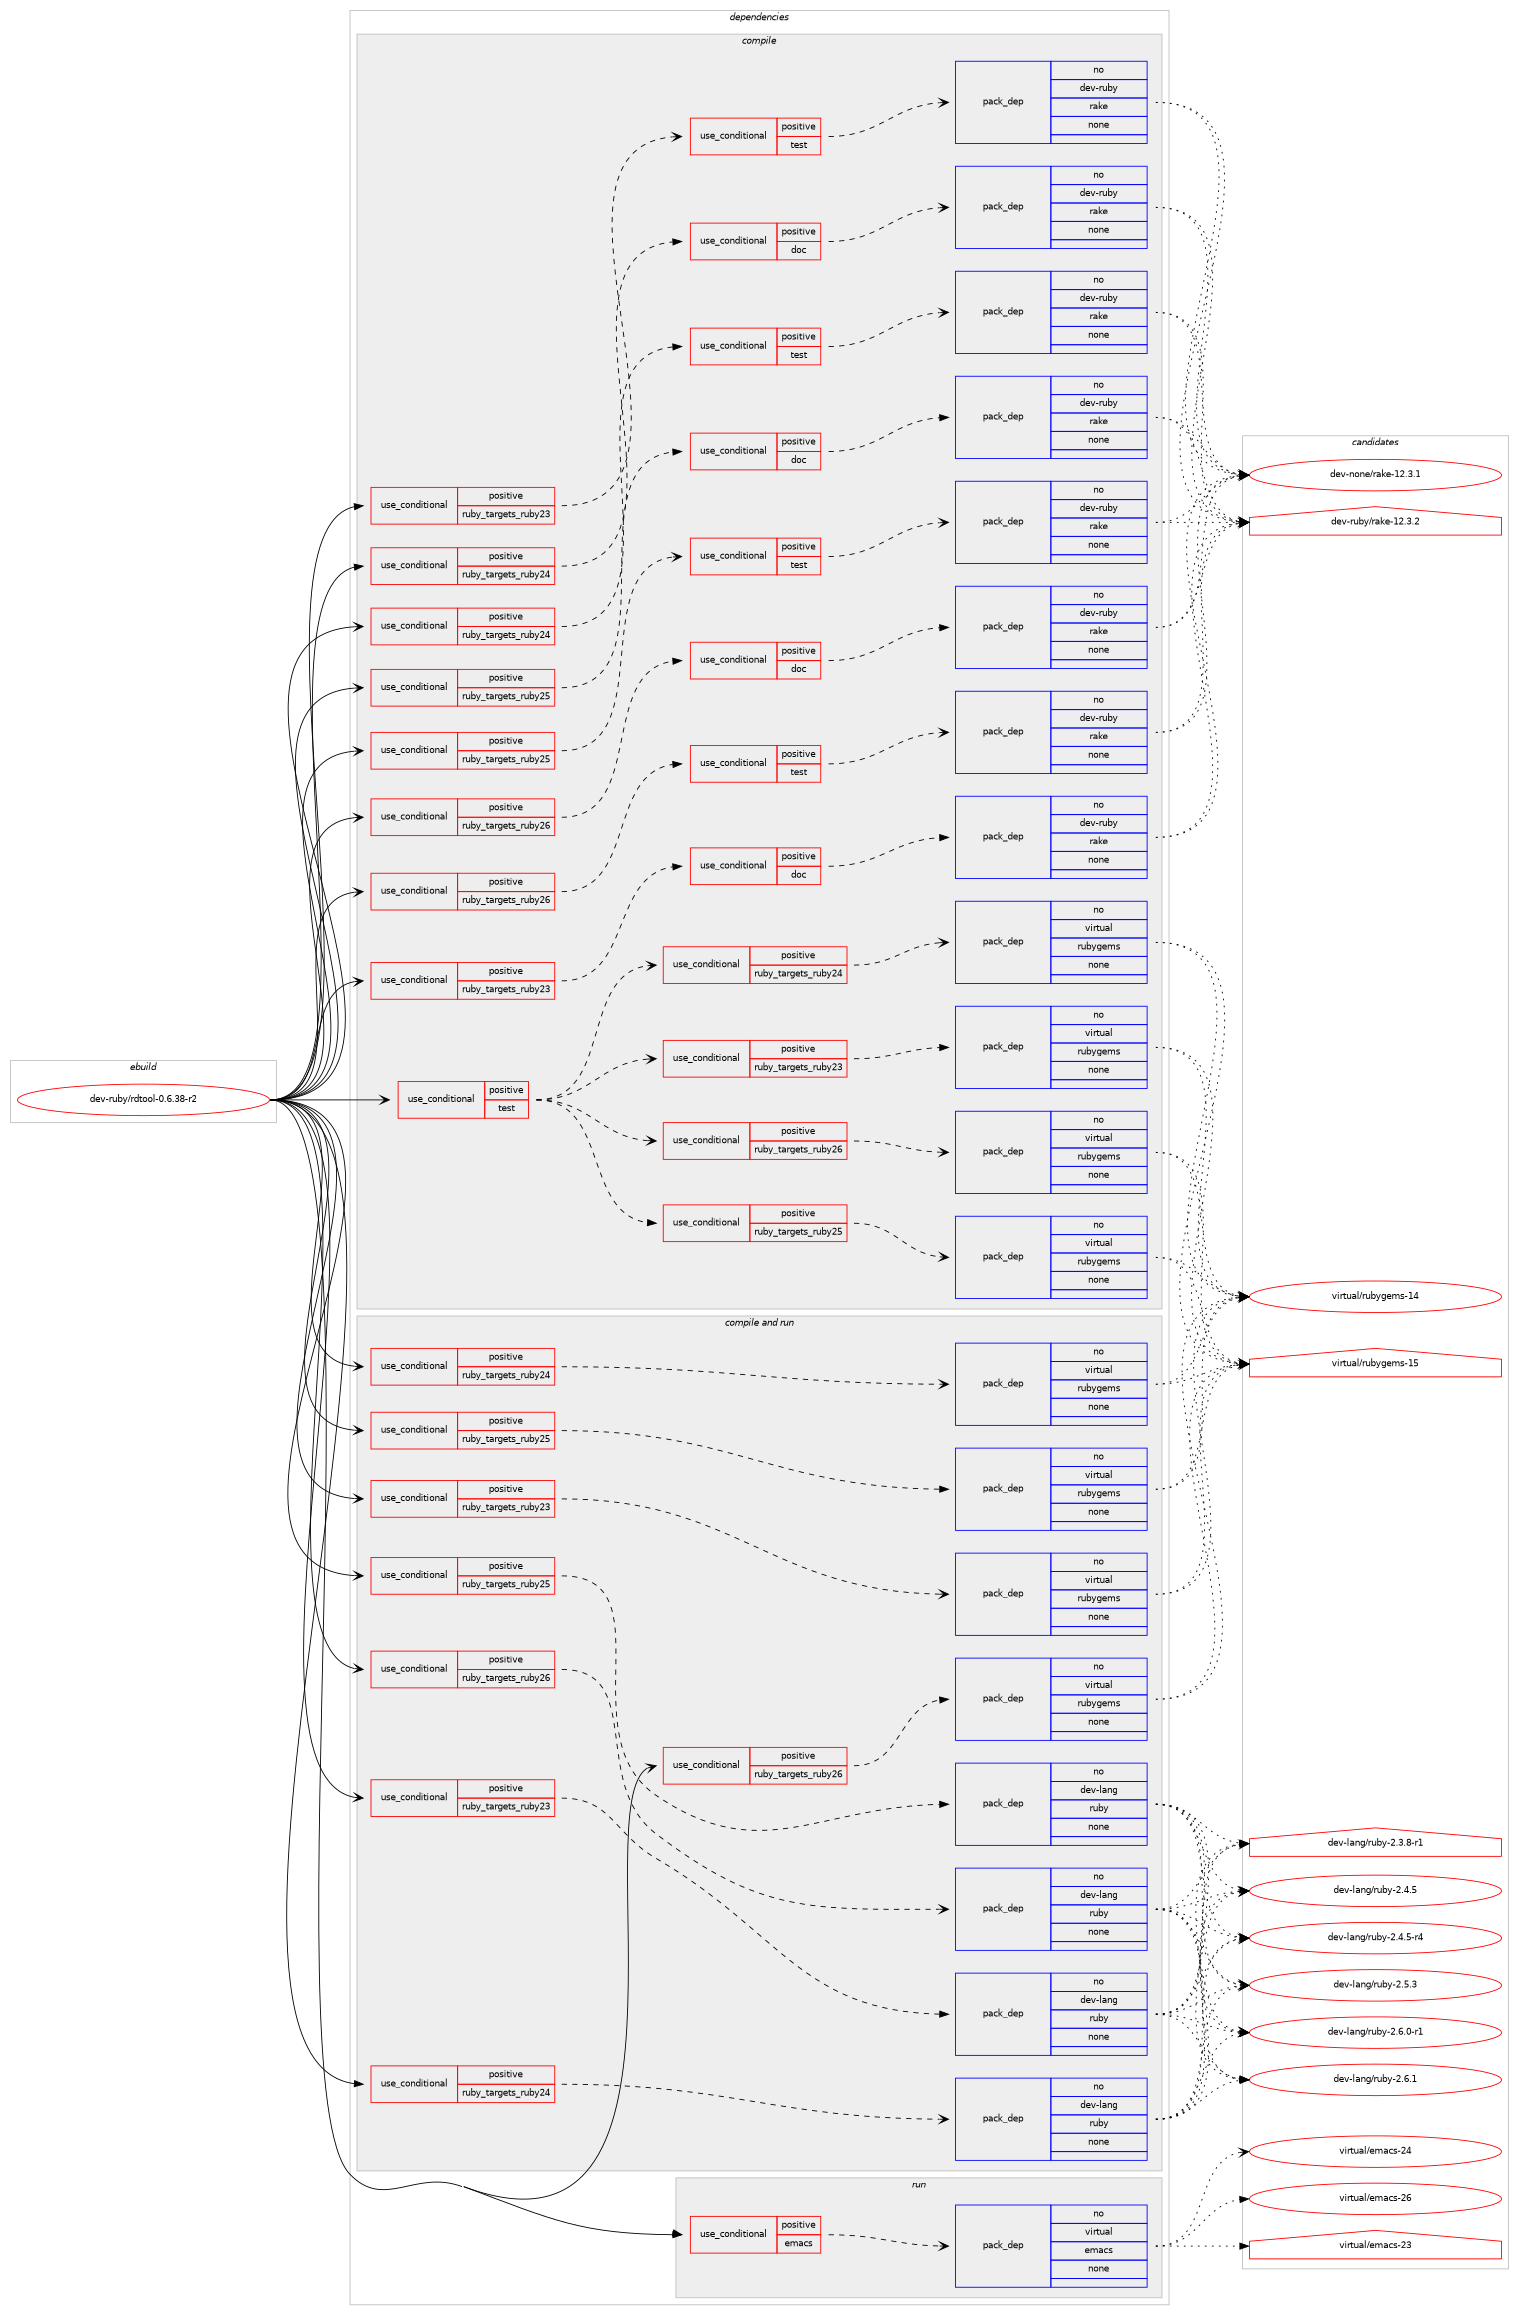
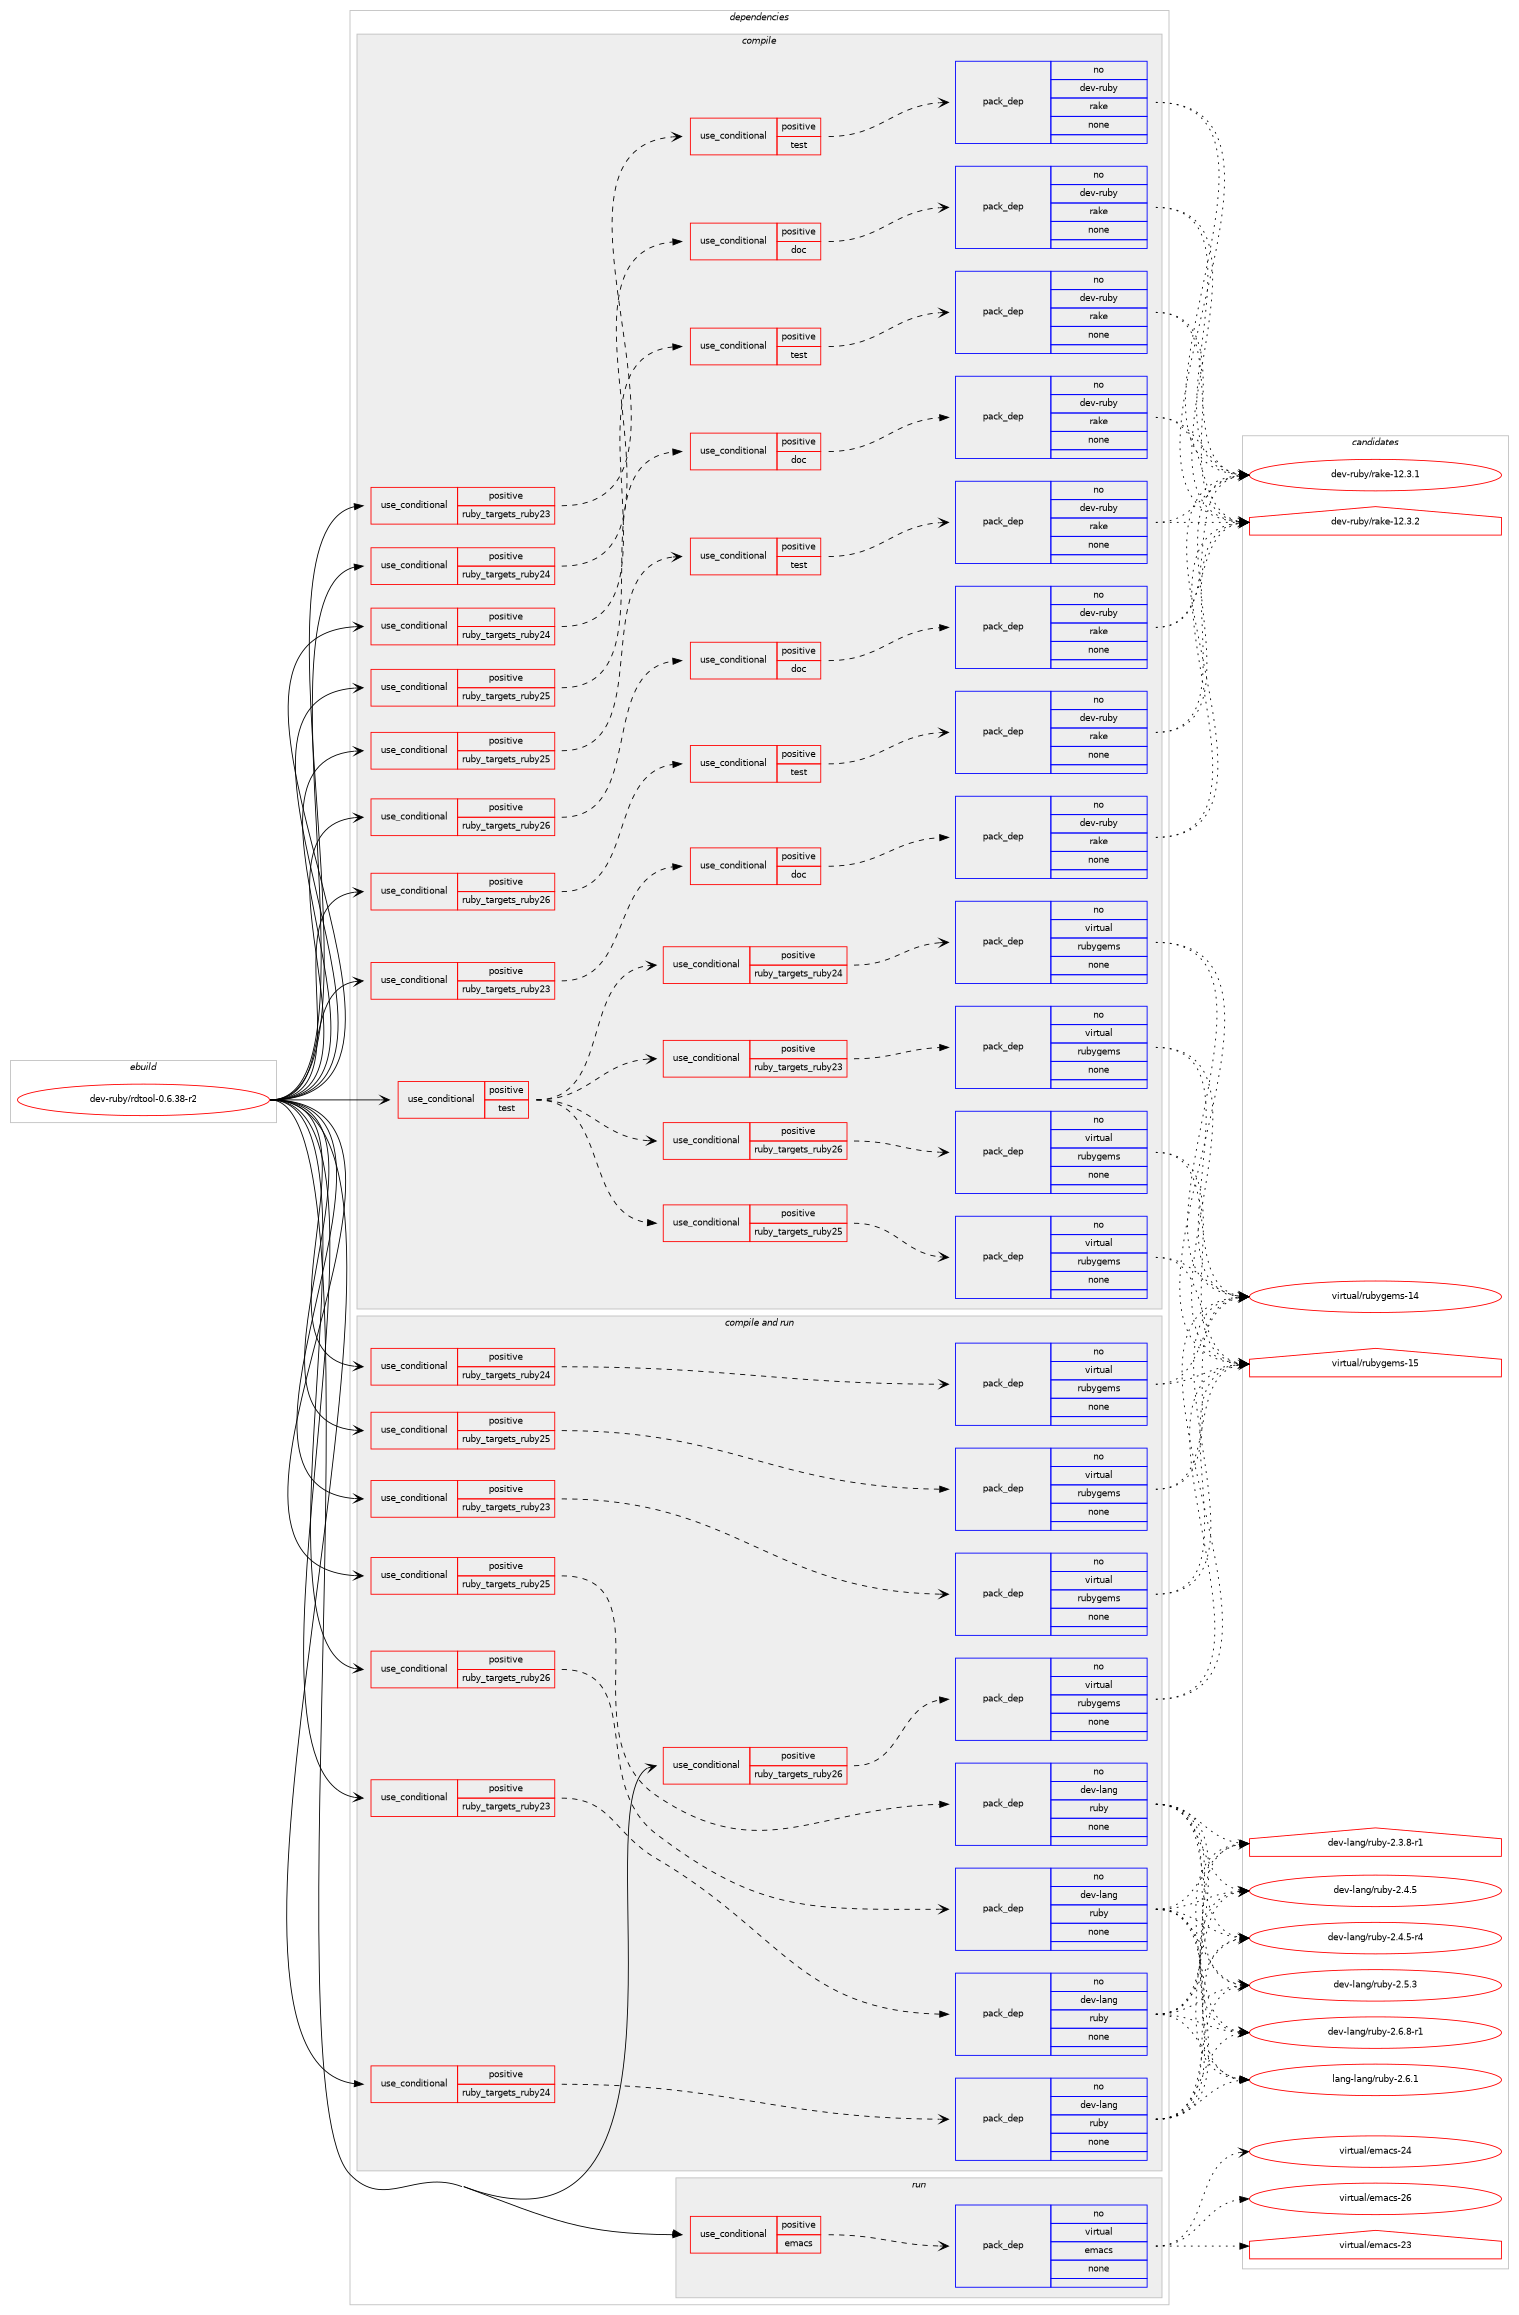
node "dev-none/rake-12.3.1": label "dev-none/rake-12.3.1" -> "dev-ruby/rake-12.3.1"
node "dev-lang/ruby-2.6.0-r1": label "dev-lang/ruby-2.6.0-r1" -> "dev-lang/ruby-2.6.8-r1"
node "dev-lang/ruby-2.6.1": label "dev-lang/ruby-2.6.1" -> "lang-lang/ruby-2.6.1"
